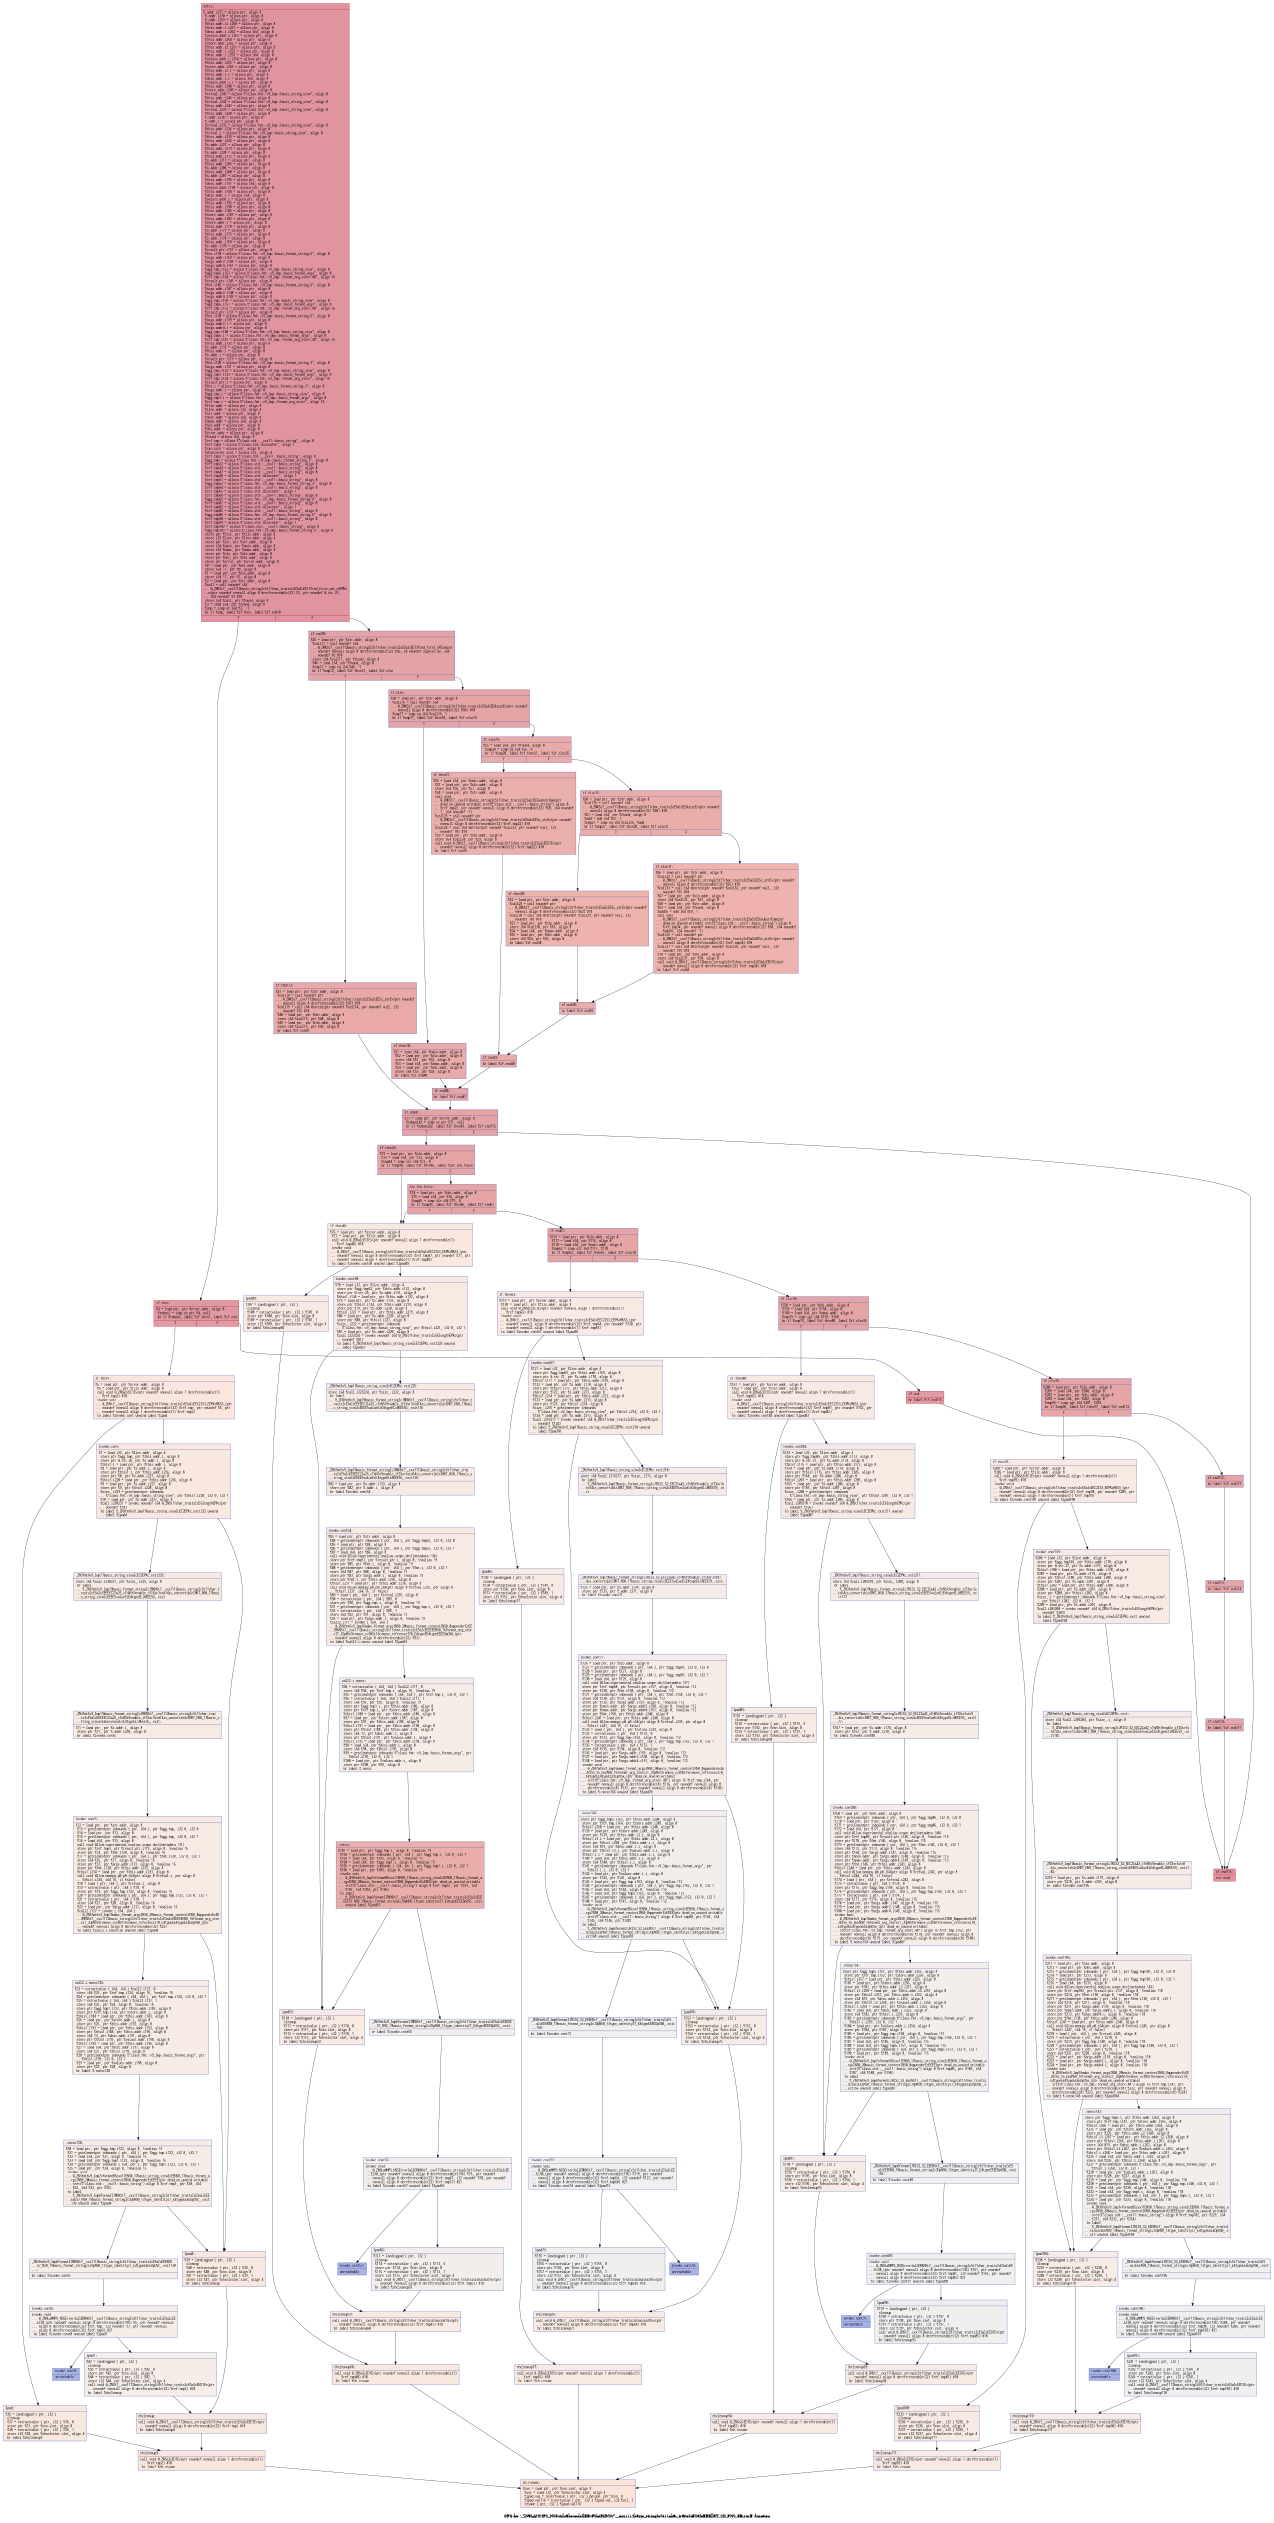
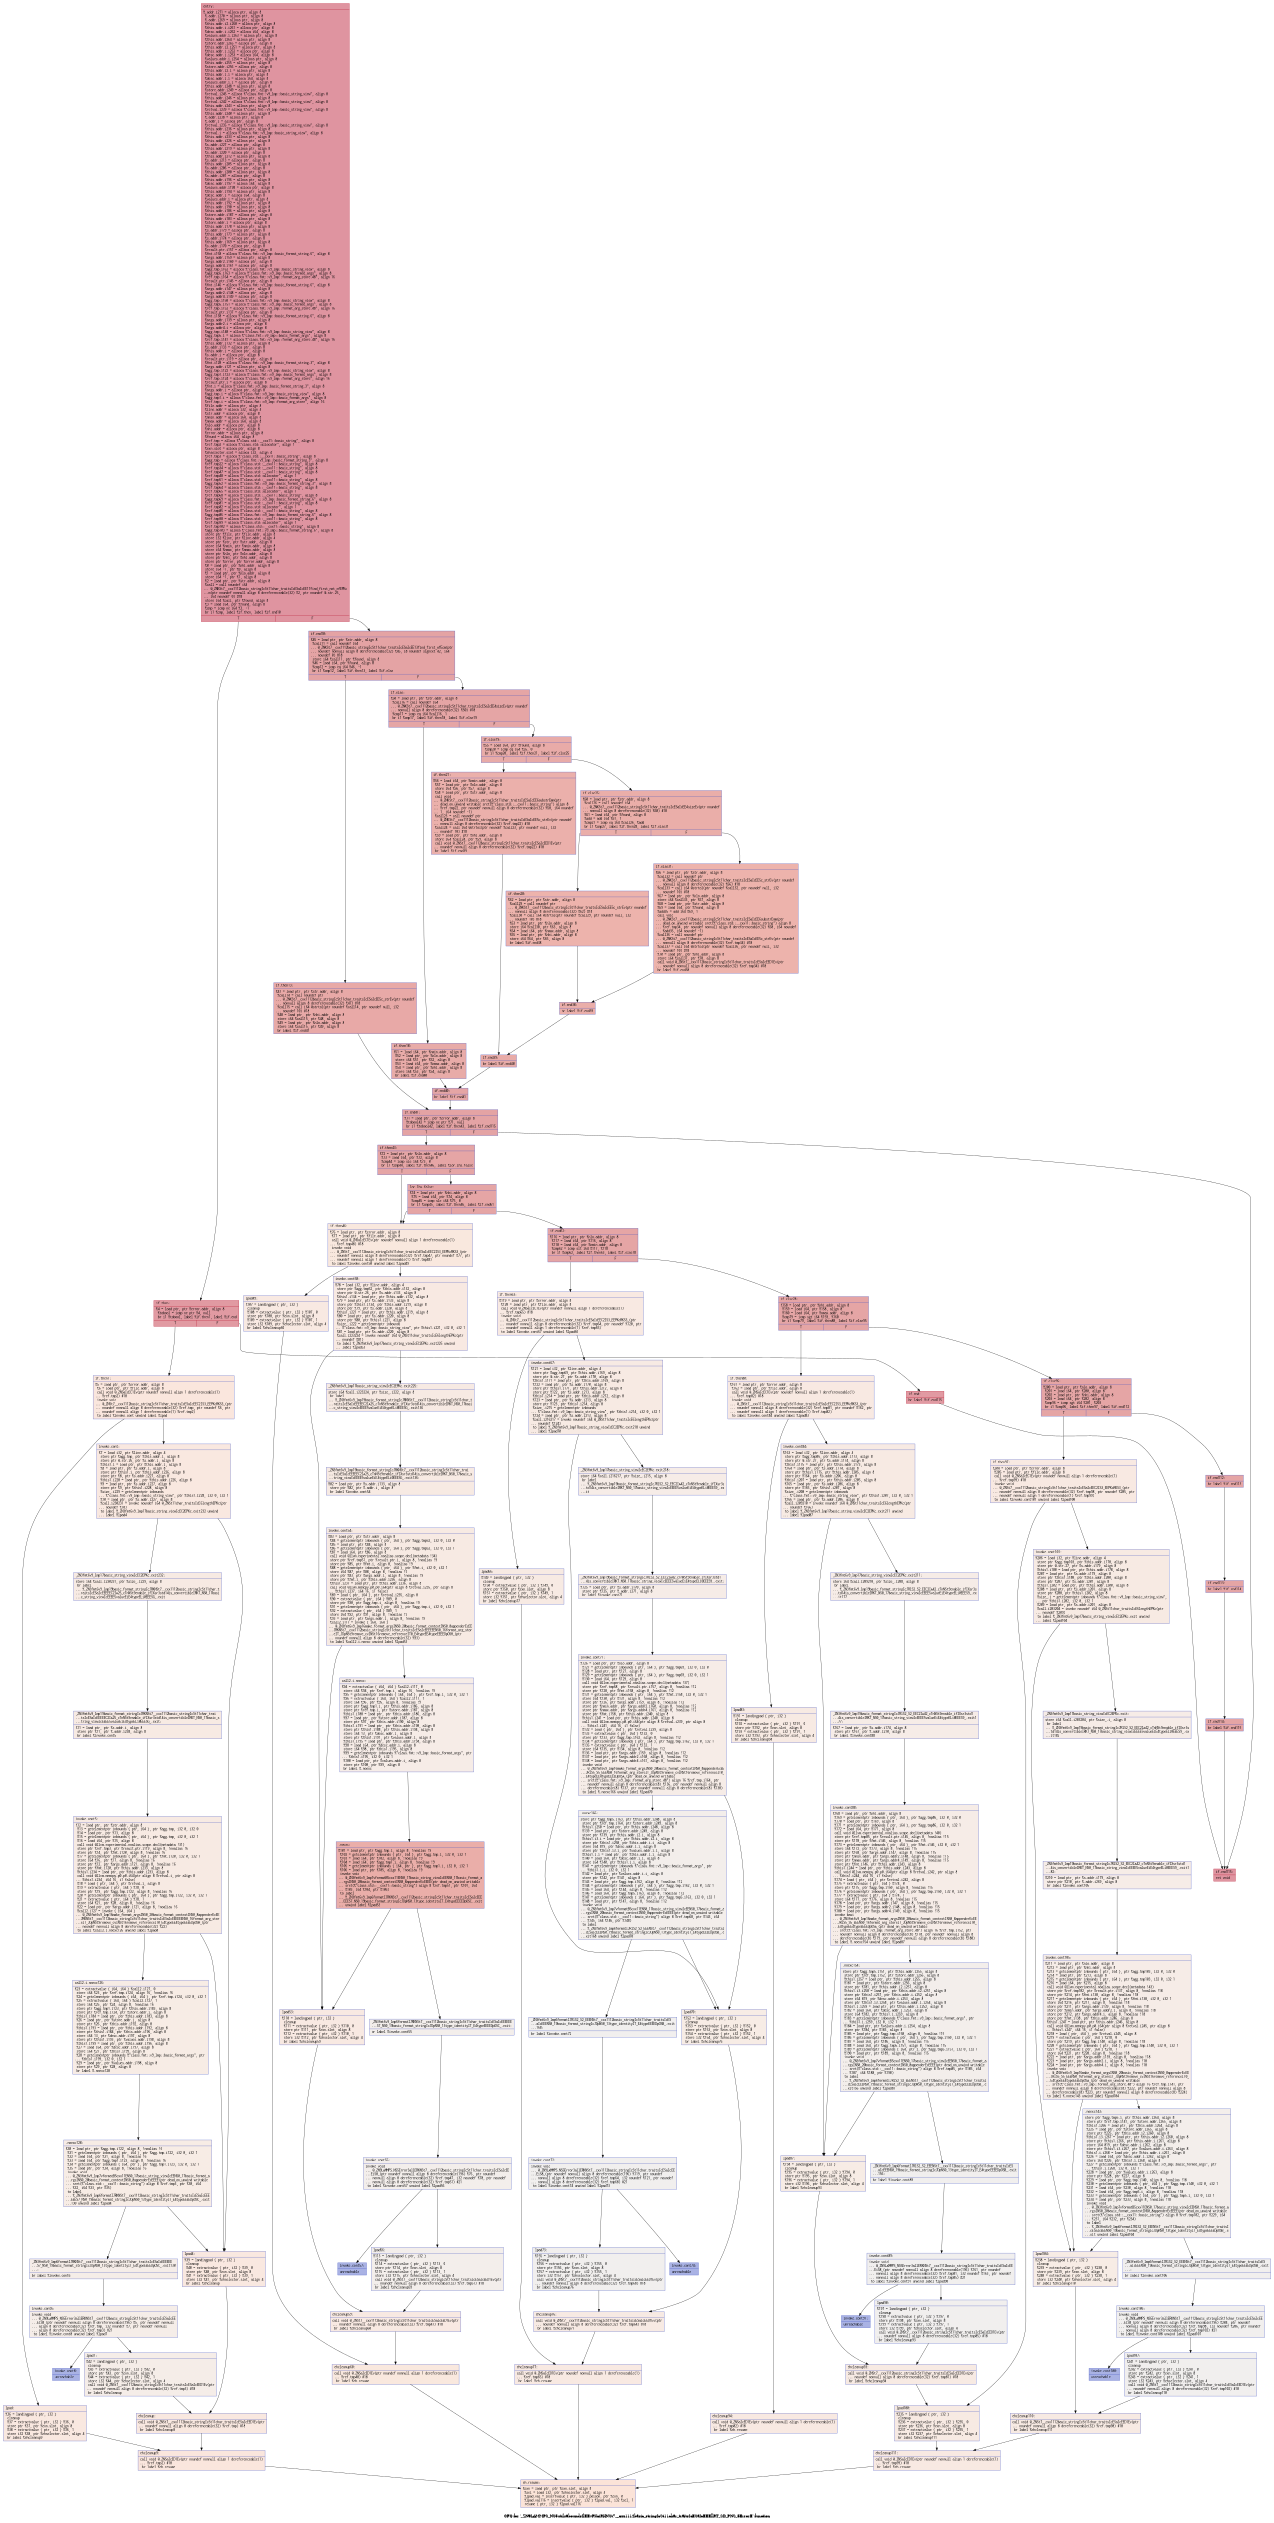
edge "ehcleanup76:" -> "ehcleanup77:": added
edge "ehcleanup93:" -> "ehcleanup94:": now "ehcleanup93:" -> "lpad100:"
